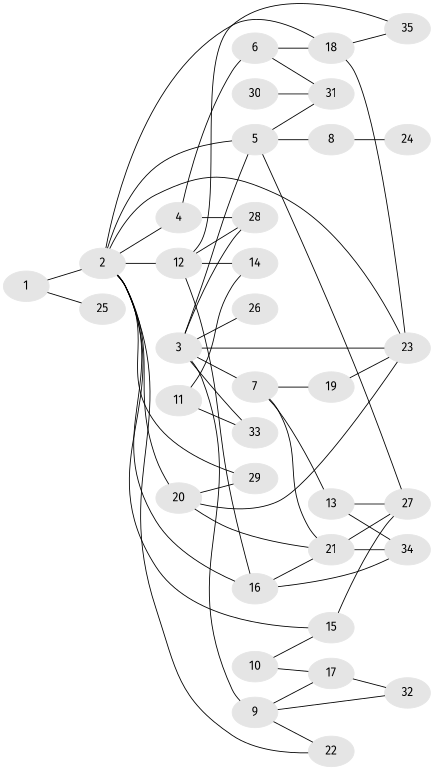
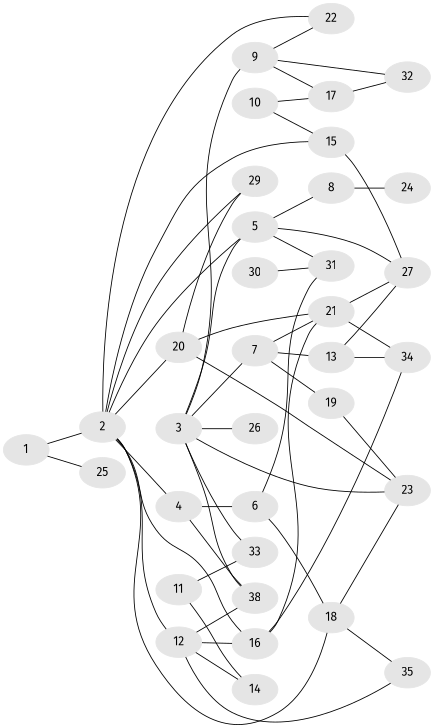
edge "2" -- "23": removed
node "28": label "28" -> "38"
